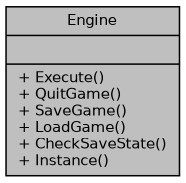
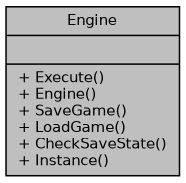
node "Engine": text "+ QuitGame()" -> "+ Engine()"
